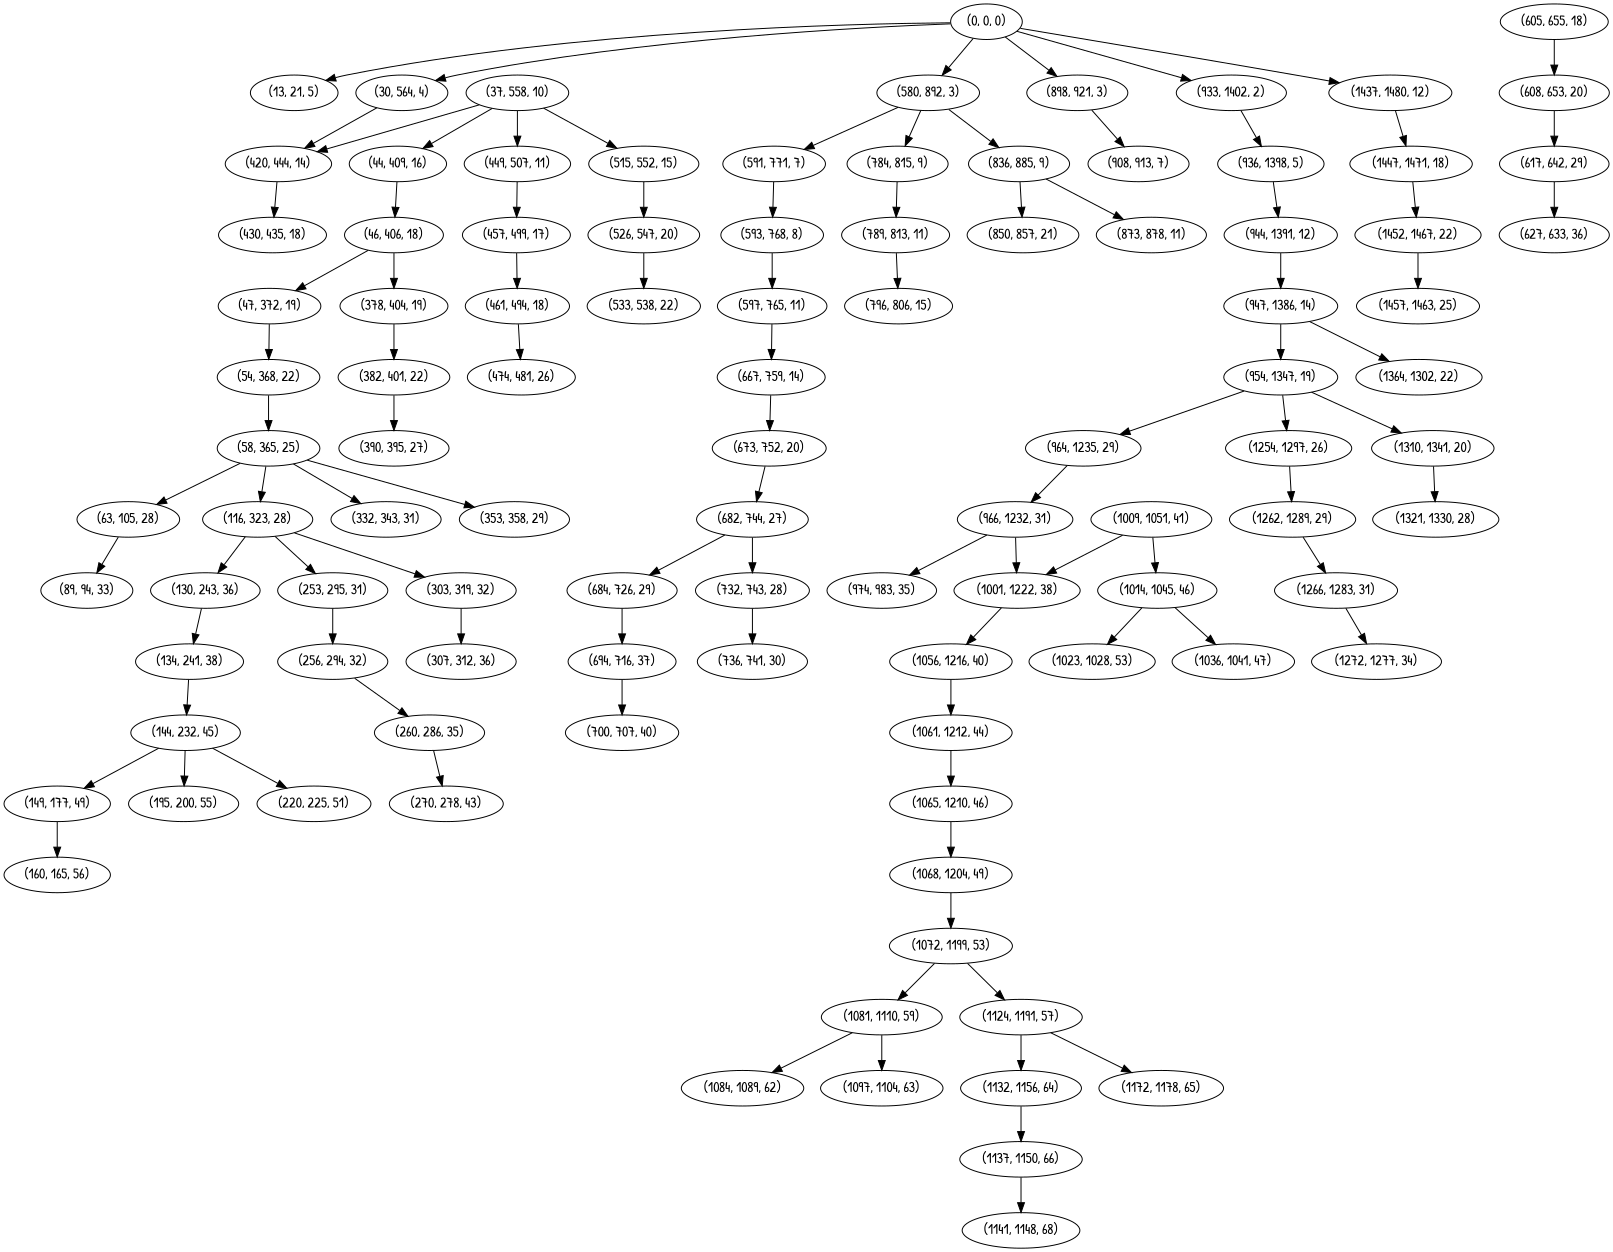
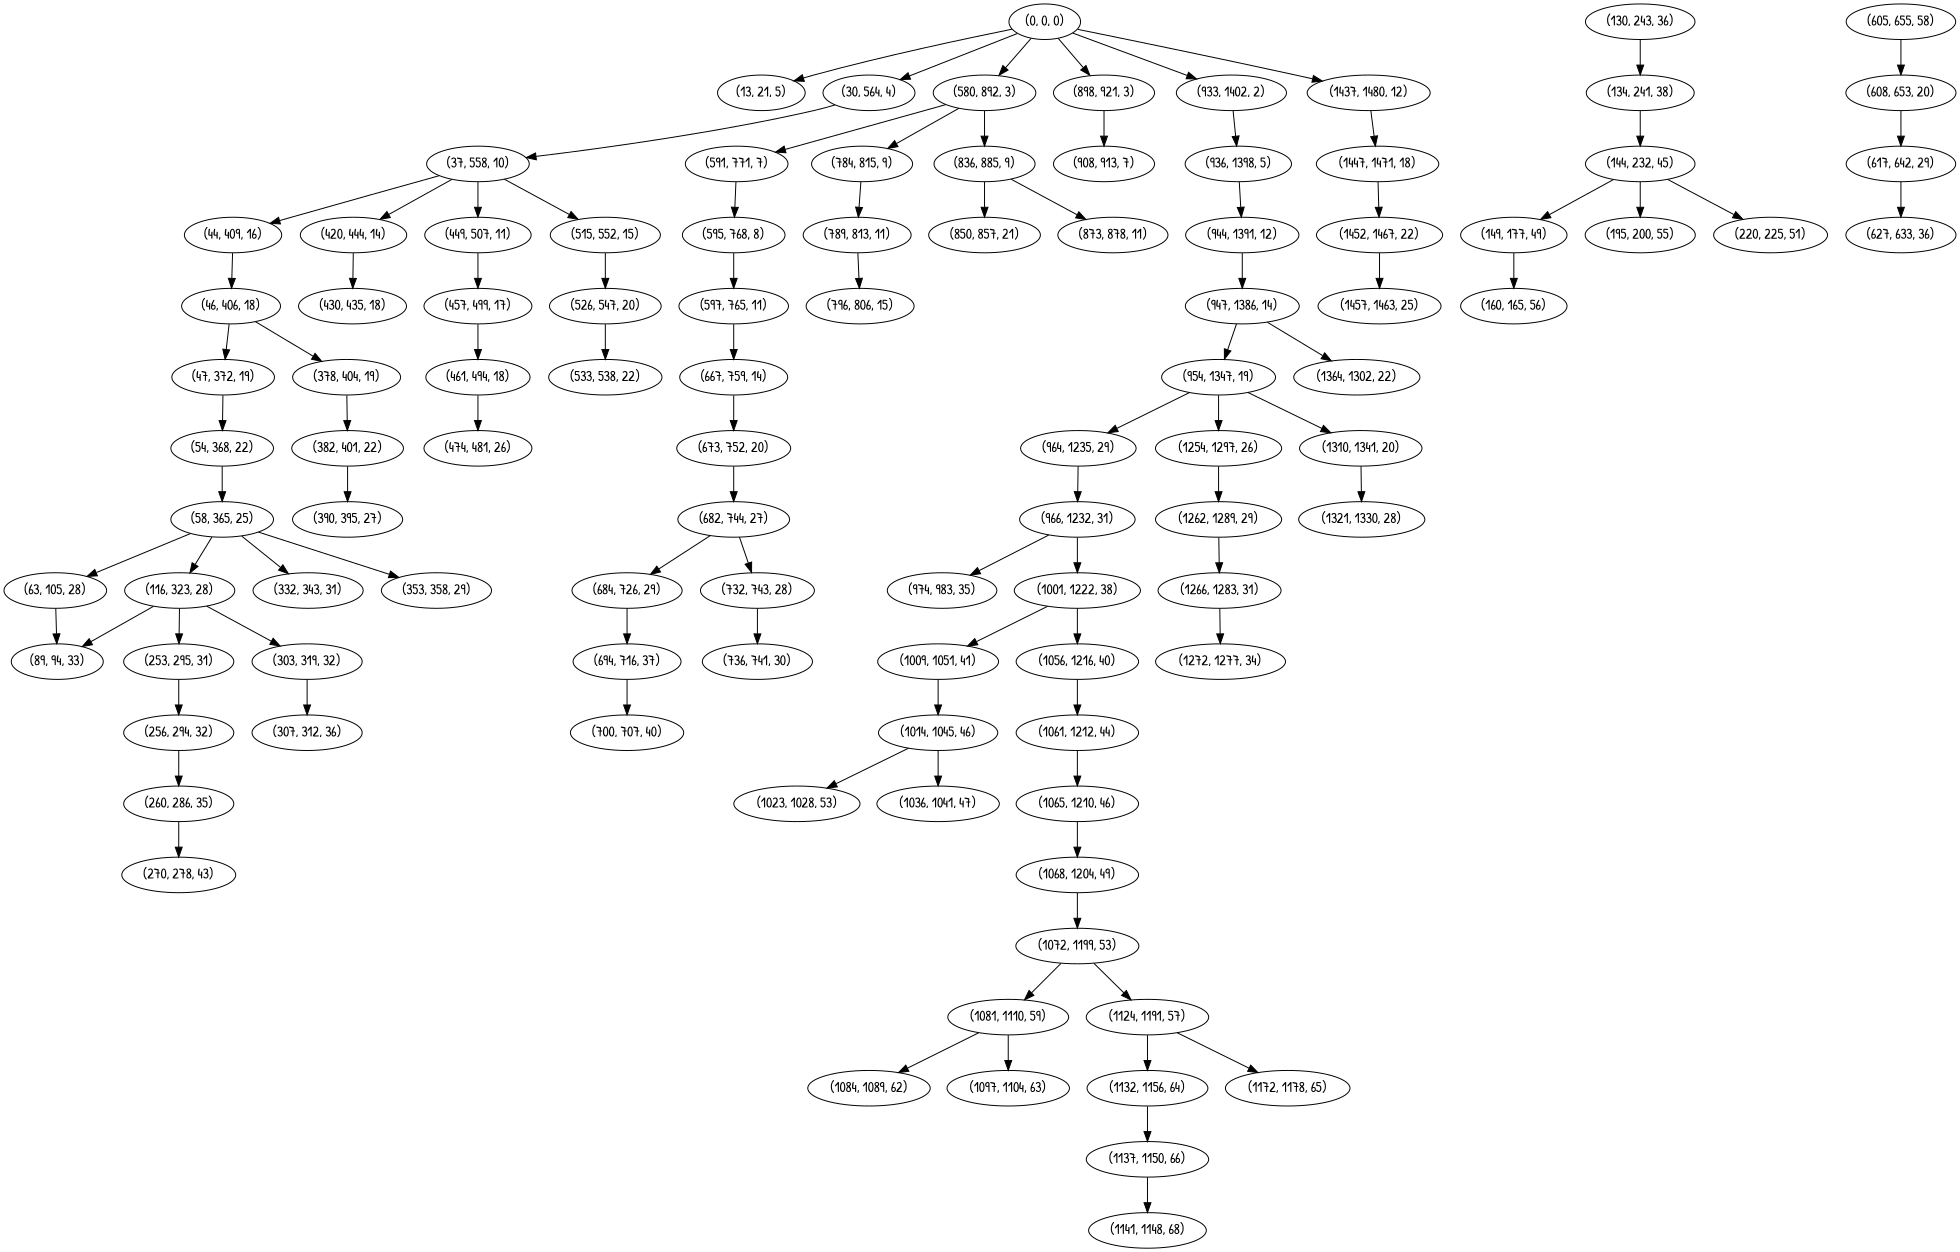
node "(605, 655, 18)": label "(605, 655, 18)" -> "(605, 655, 58)"
edge "(30, 564, 4)" -> "(420, 444, 14)": now "(30, 564, 4)" -> "(37, 558, 10)"
node "(593, 768, 8)": label "(593, 768, 8)" -> "(595, 768, 8)"
edge "(116, 323, 28)" -> "(130, 243, 36)": now "(116, 323, 28)" -> "(89, 94, 33)"
edge "(1009, 1051, 41)" -> "(1001, 1222, 38)": reversed
